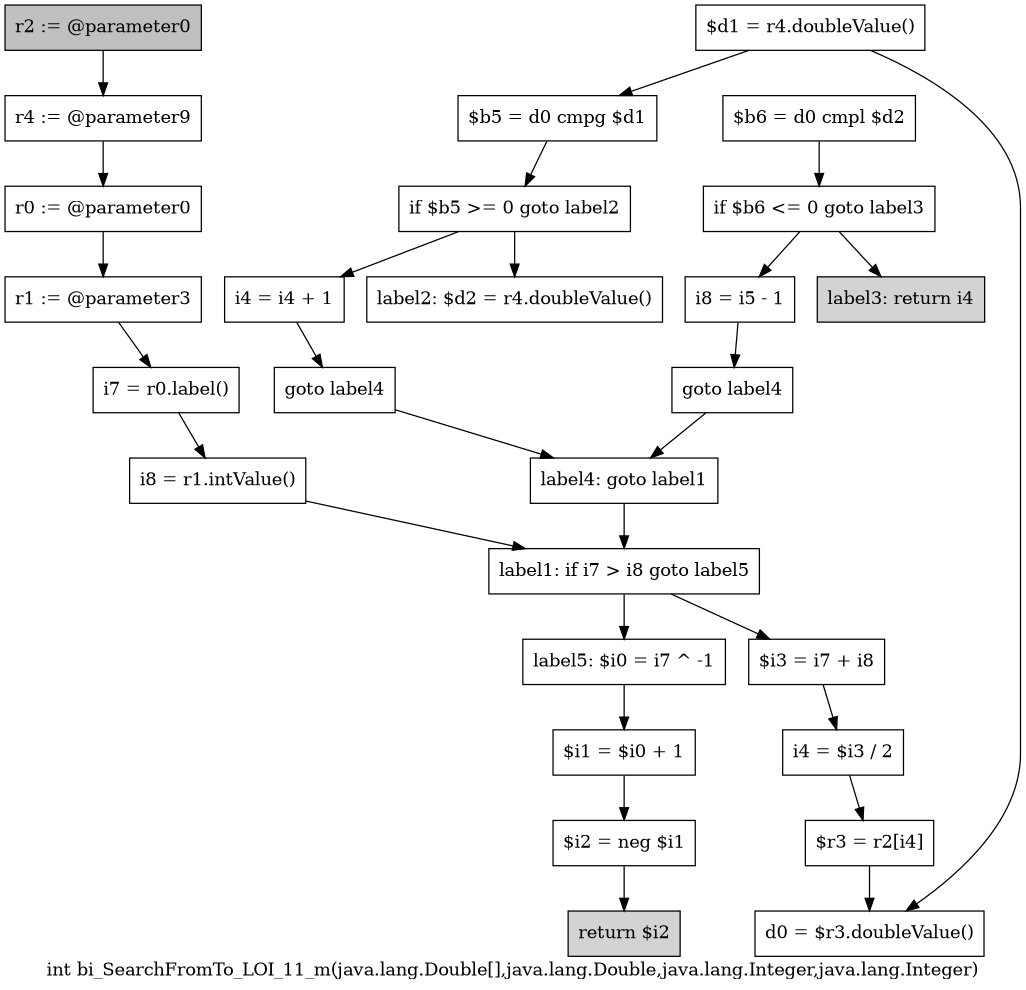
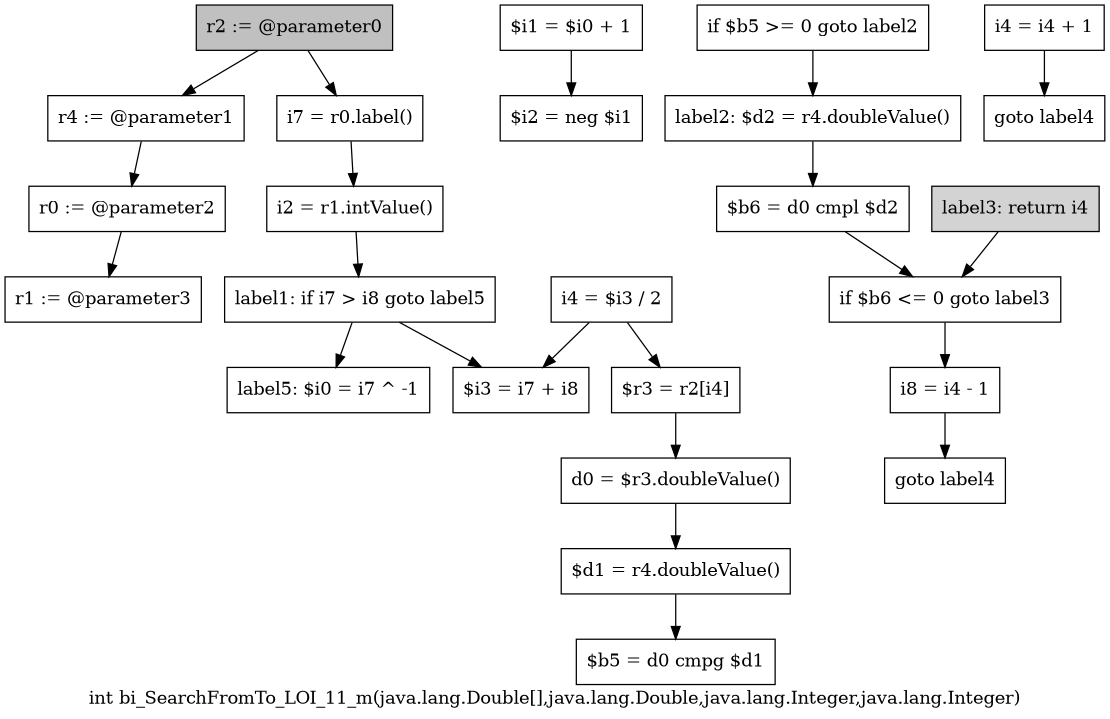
node "r4 := @parameter9": label "r4 := @parameter9" -> "r4 := @parameter1"
edge "label2: $d2 = r4.doubleValue()" -> "$b6 = d0 cmpl $d2": added
edge "$b5 = d0 cmpg $d1" -> "if $b5 >= 0 goto label2": removed
node "r0 := @parameter0": label "r0 := @parameter0" -> "r0 := @parameter2"
edge "if $b6 <= 0 goto label3" -> "label3: return i4": reversed
edge "if $b5 >= 0 goto label2" -> "i4 = i4 + 1": removed
node "i8 = i5 - 1": label "i8 = i5 - 1" -> "i8 = i4 - 1"
edge "r1 := @parameter3" -> "i7 = r0.label()": now "r2 := @parameter0" -> "i7 = r0.label()"
edge "$d1 = r4.doubleValue()" -> "d0 = $r3.doubleValue()": reversed
node "i8 = r1.intValue()": label "i8 = r1.intValue()" -> "i2 = r1.intValue()"
node "label4: goto label1": removed
edge "label5: $i0 = i7 ^ -1" -> "$i1 = $i0 + 1": removed
edge "$i3 = i7 + i8" -> "i4 = $i3 / 2": reversed
node "return $i2": removed
